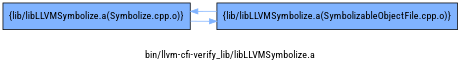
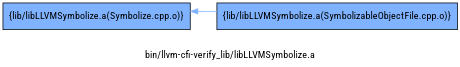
edge "{lib/libLLVMSymbolize.a(Symbolize.cpp.o)}" -> "{lib/libLLVMSymbolize.a(SymbolizableObjectFile.cpp.o)}": removed
